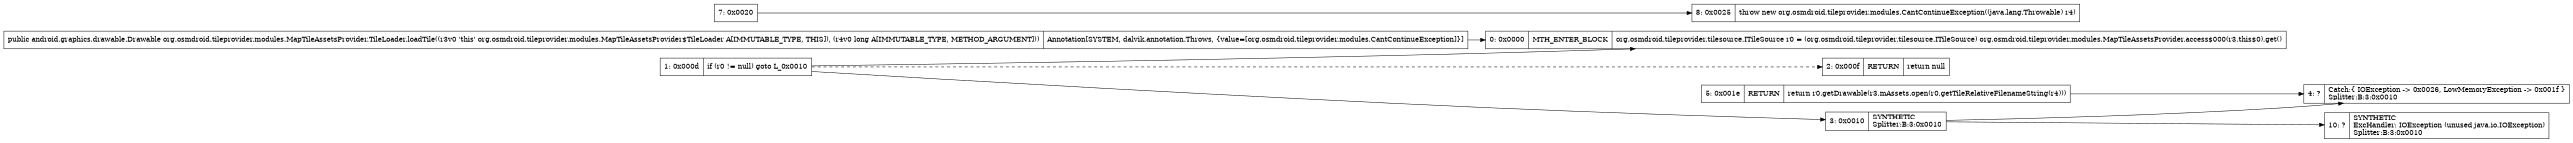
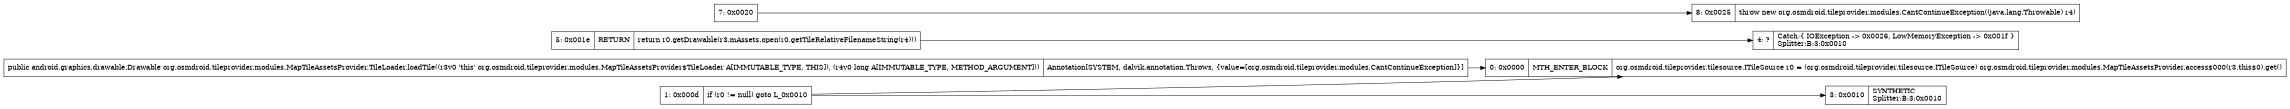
node "2: 0x000f": removed
edge "3: 0x0010" -> "4: ?": removed
node "10: ?": removed
